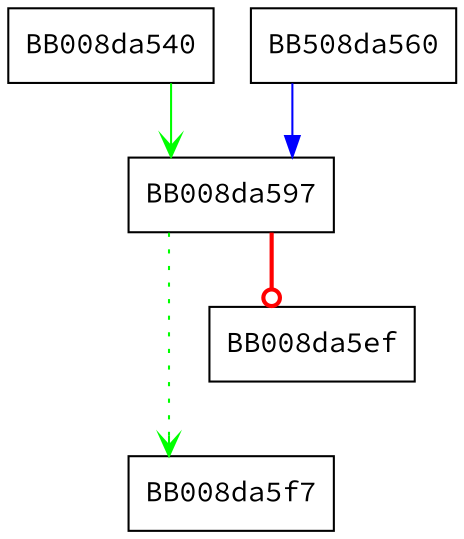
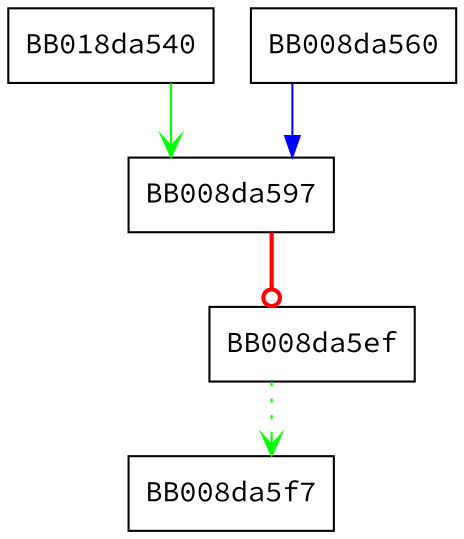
node "BB008da540": label "BB008da540" -> "BB018da540"
node "BB508da560": label "BB508da560" -> "BB008da560"
edge "BB008da597" -> "BB008da5f7": now "BB008da5ef" -> "BB008da5f7"
